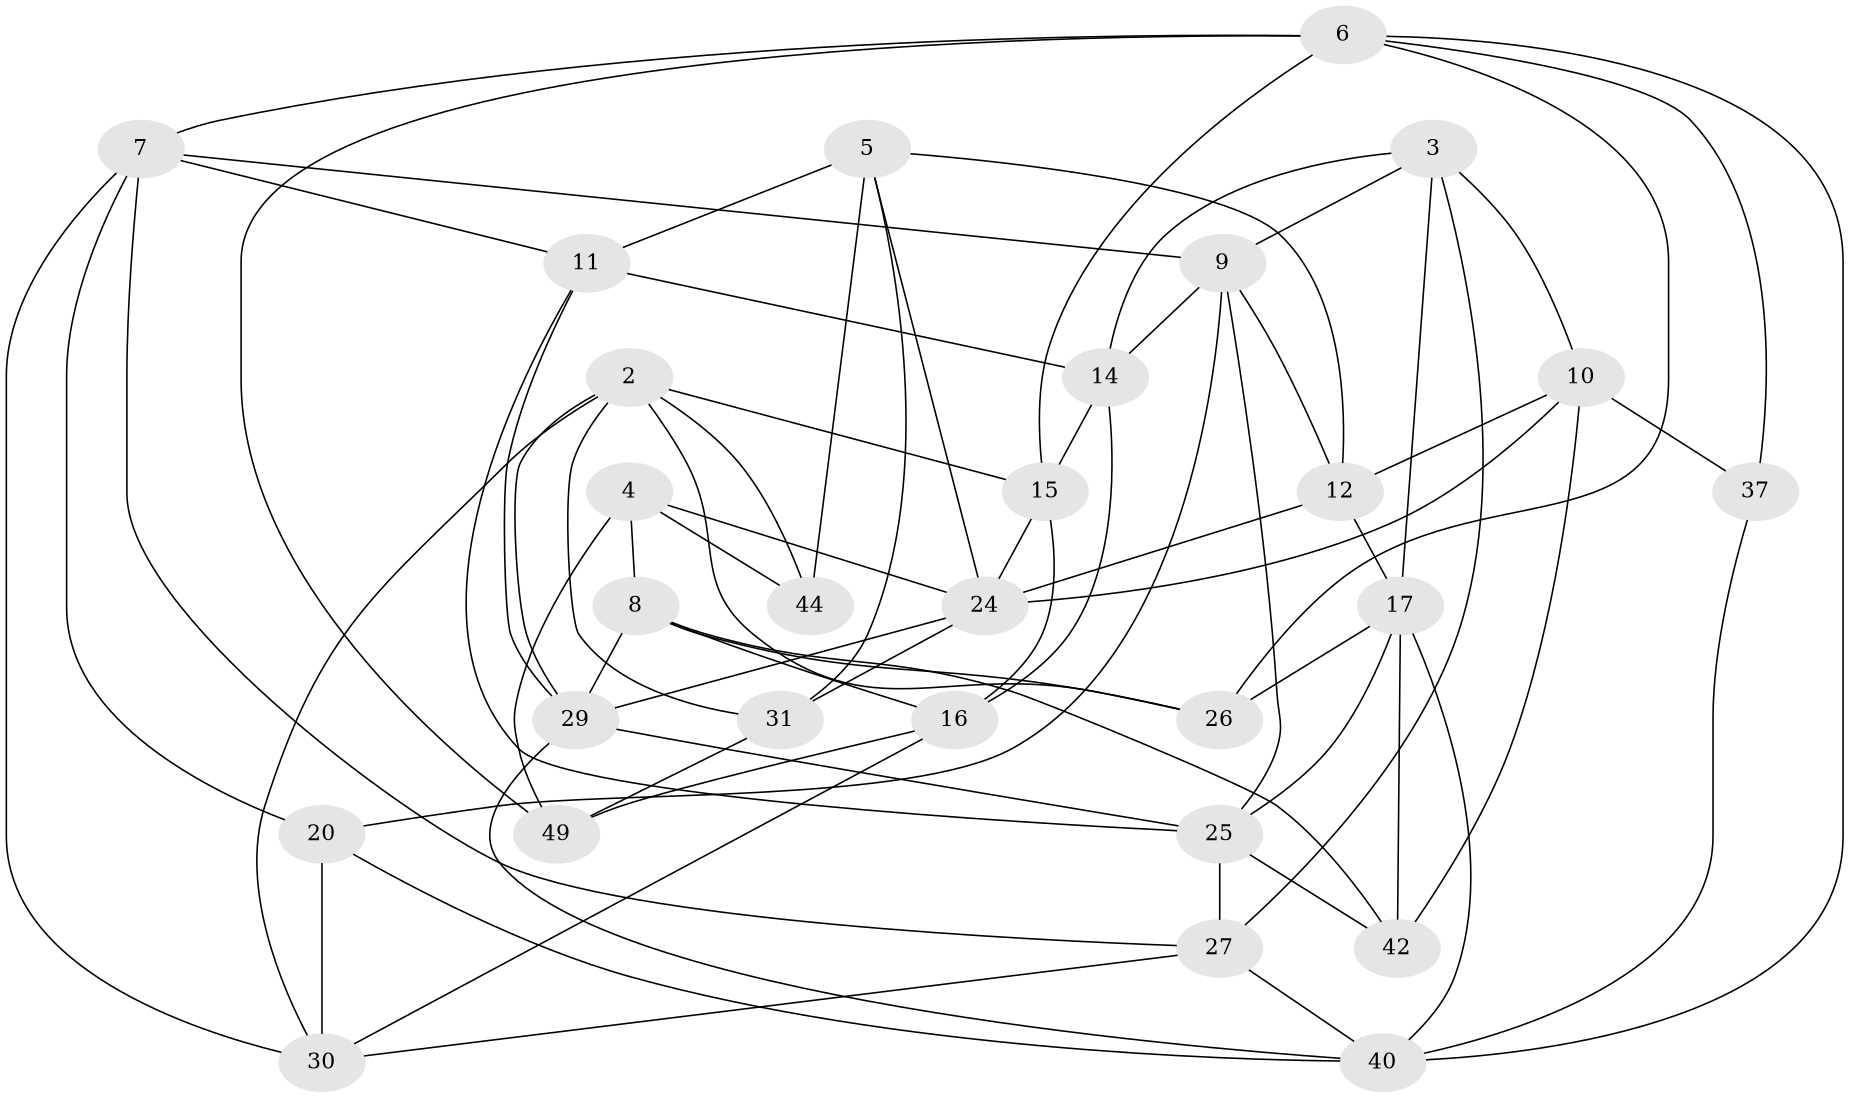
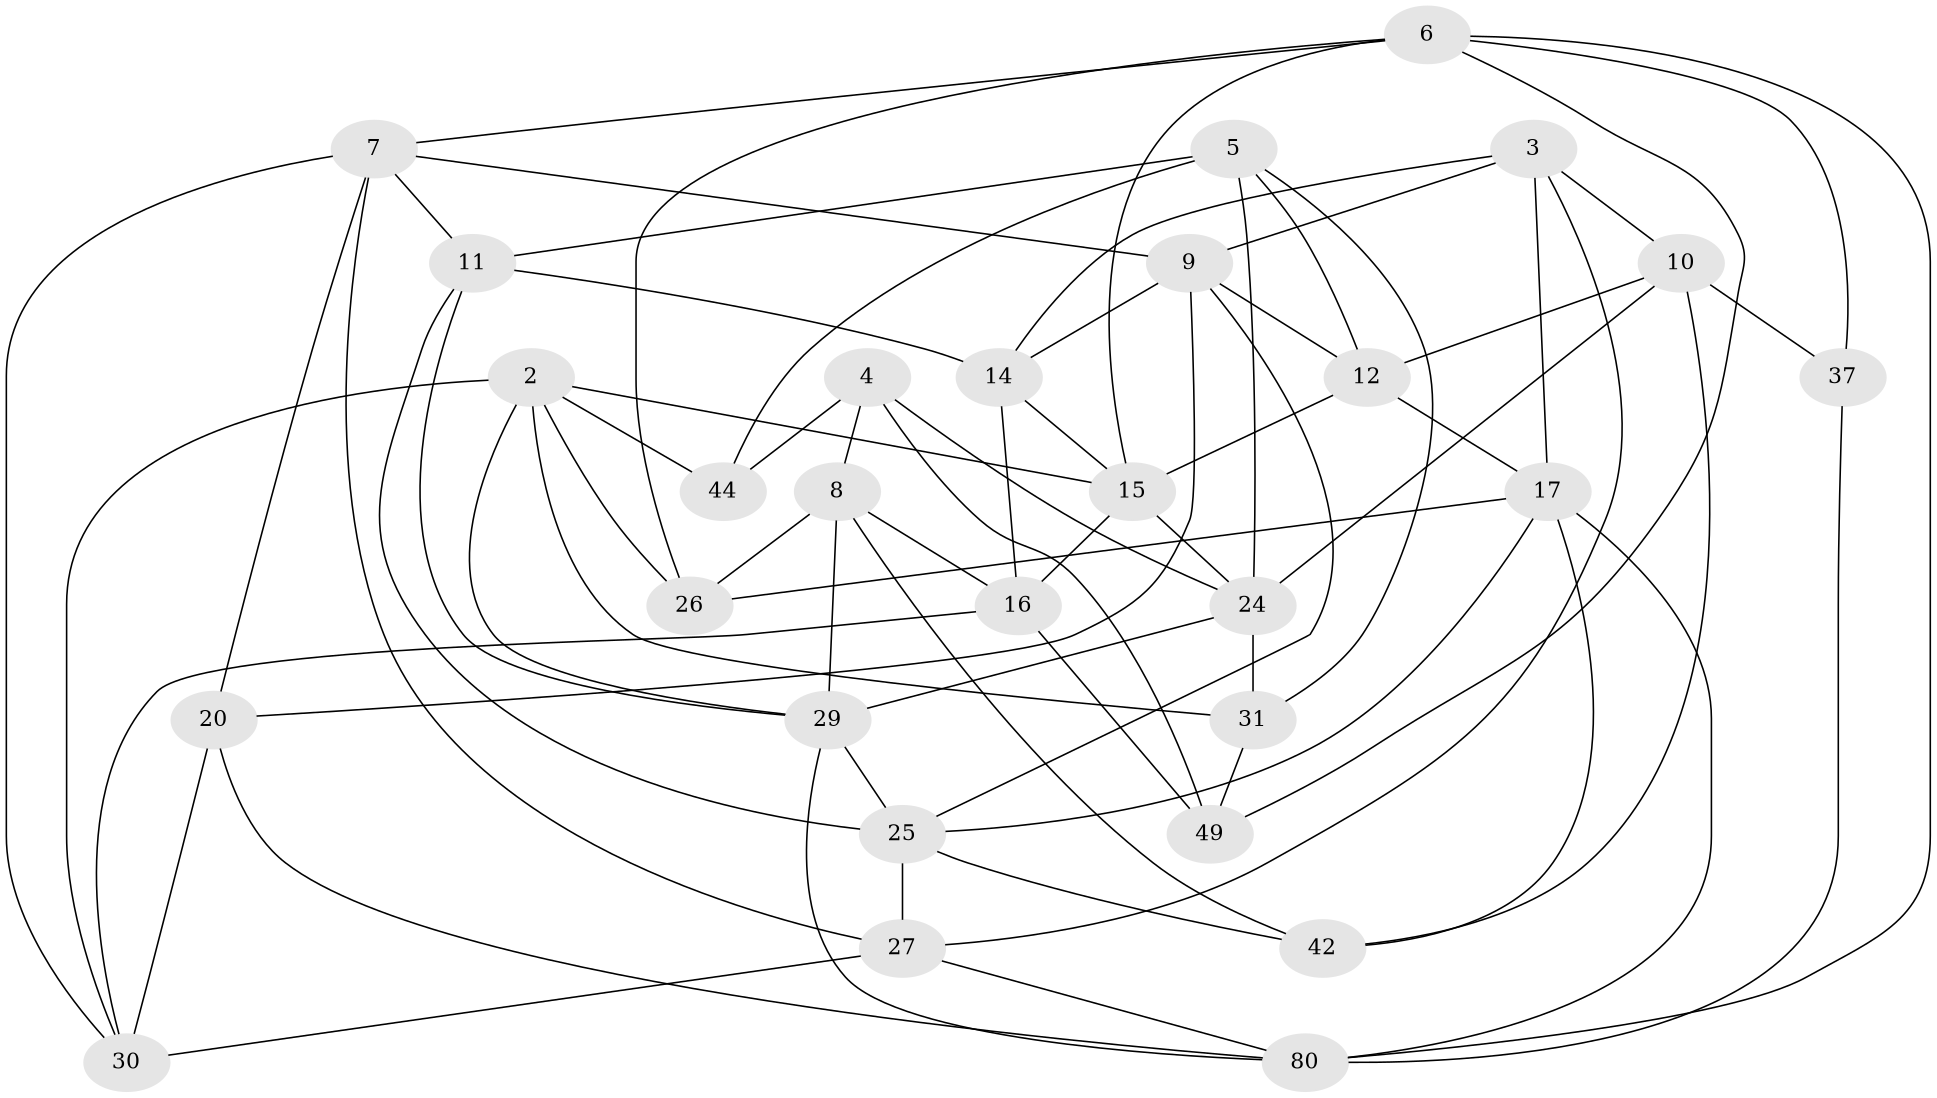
edge "12" -- "24": now "12" -- "15"
node "40": label "40" -> "80"
